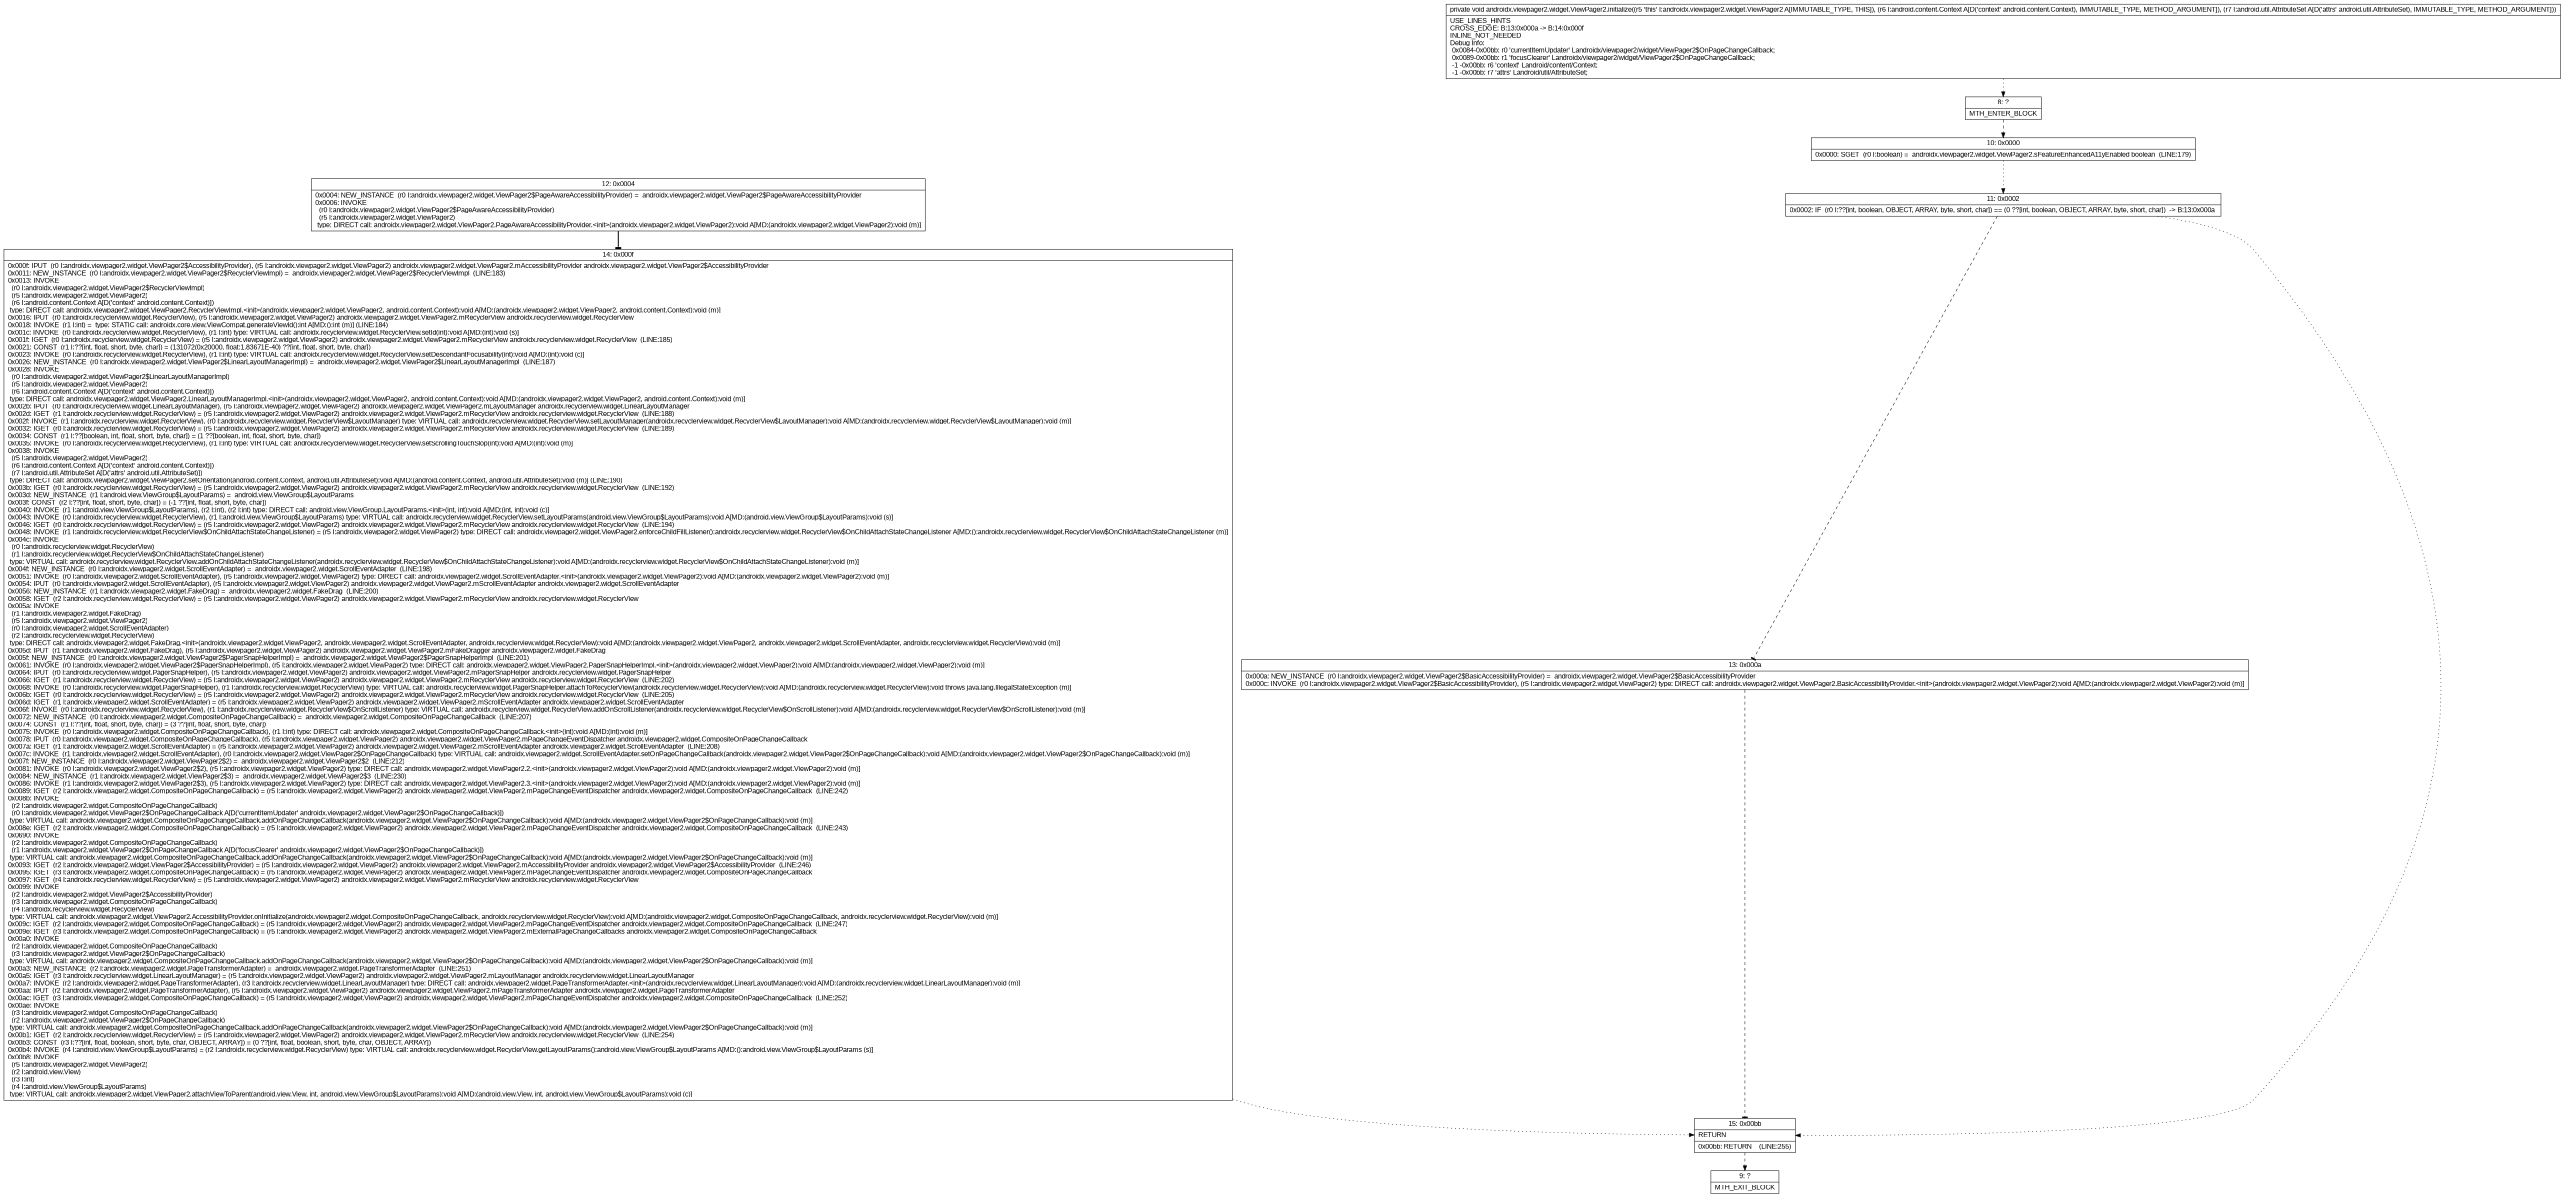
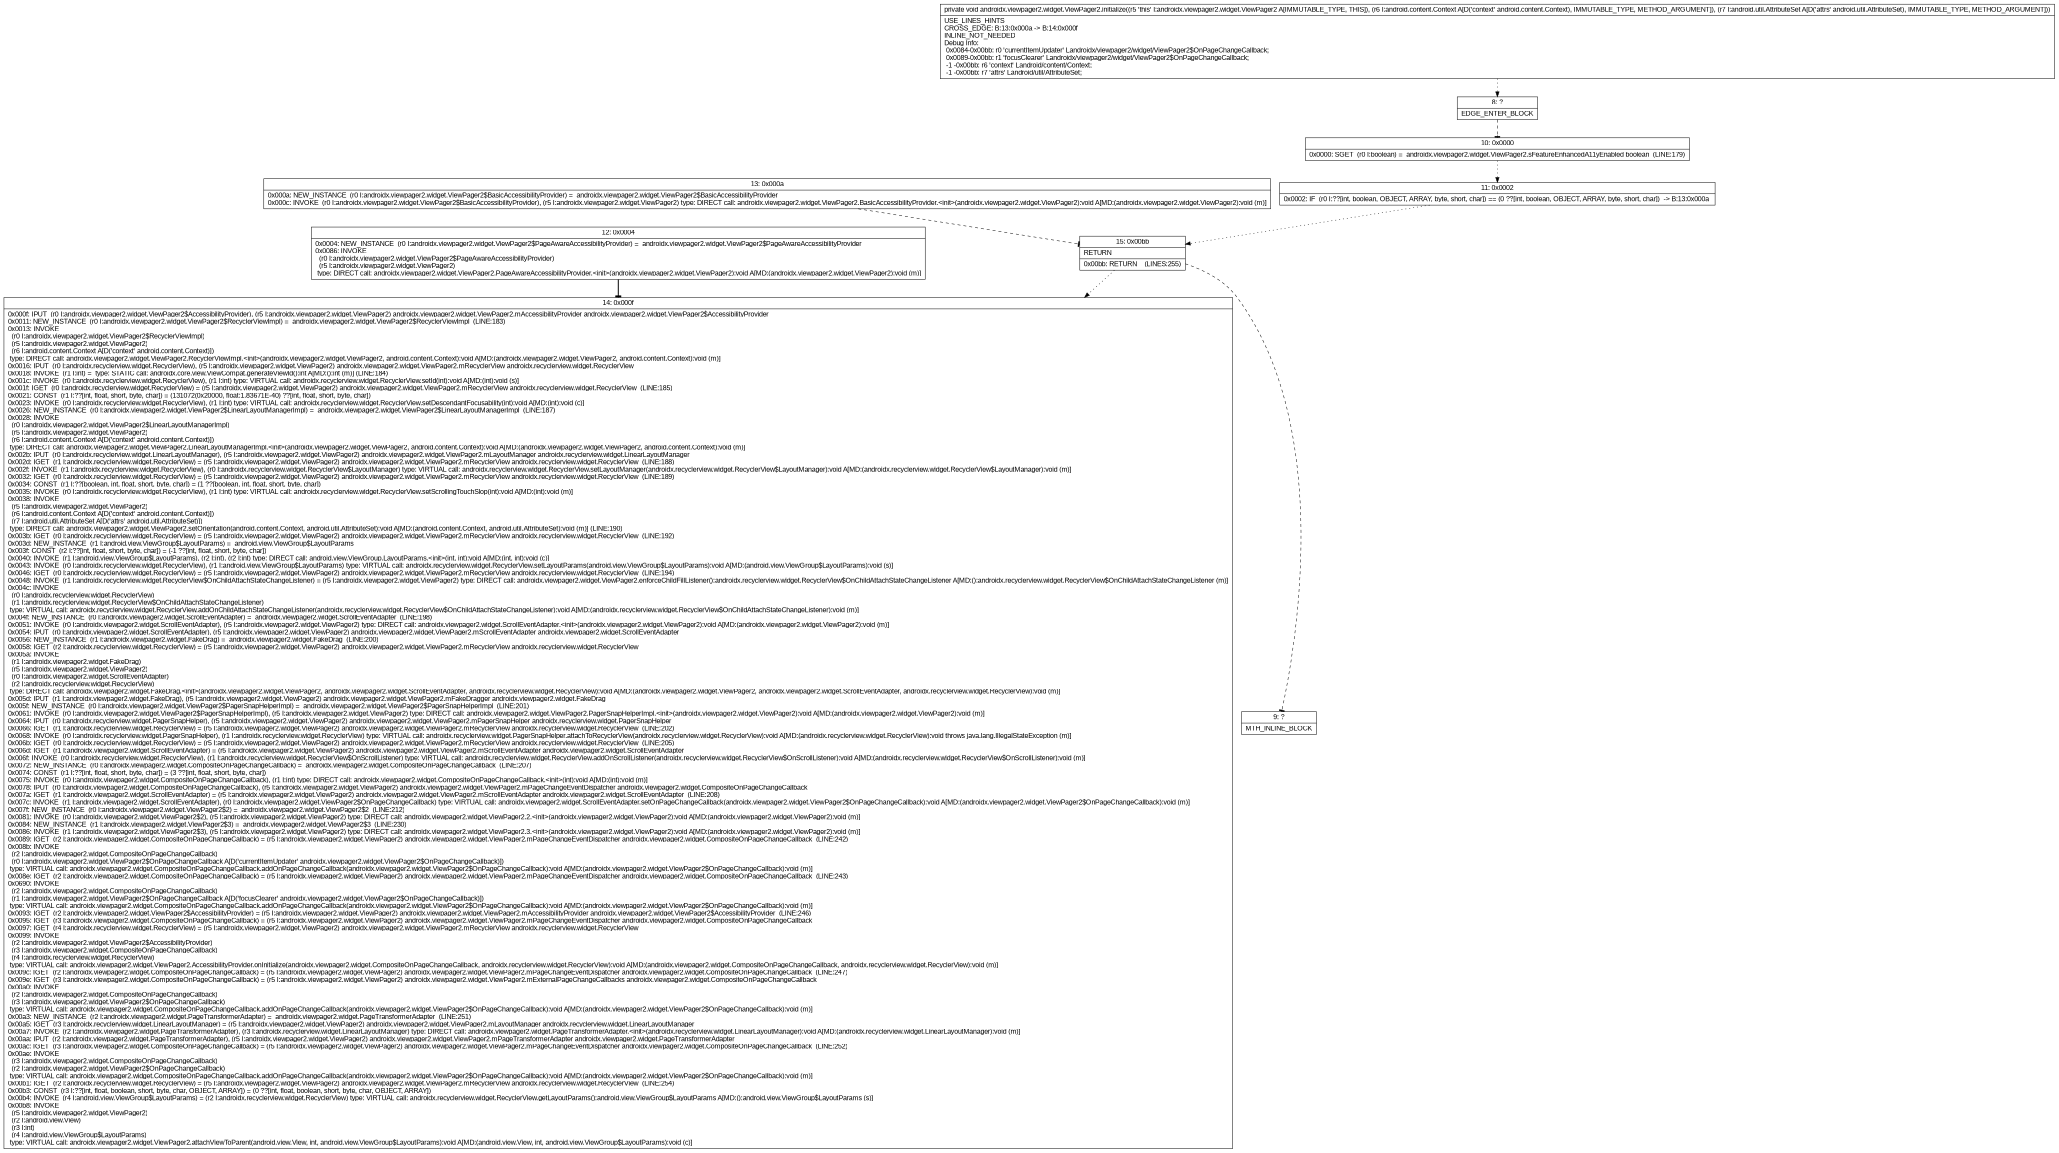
node "8: ?": text "MTH_ENTER_BLOCK" -> "EDGE_ENTER_BLOCK"
edge "8: ?" -> "10: 0x0000": arrowhead normal -> tee
node "12: 0x0004": text "0x0006: INVOKE" -> "0x0086: INVOKE"
edge "11: 0x0002" -> "13: 0x000a": removed
edge "14: 0x000f" -> "15: 0x00bb": reversed
node "15: 0x00bb": text "0x00bb: RETURN    (LINE:255)" -> "0x00bb: RETURN    (LINES:255)"
edge "15: 0x00bb" -> "9: ?": arrowhead normal -> tee
node "9: ?": text "MTH_EXIT_BLOCK" -> "MTH_INLINE_BLOCK"
